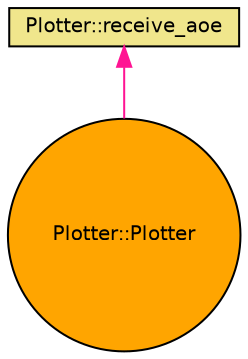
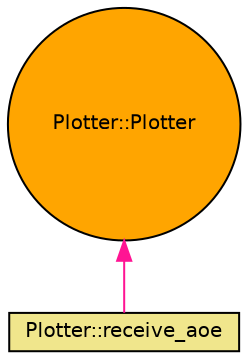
edge "Plotter::Plotter" -> "Plotter::receive_aoe": reversed
